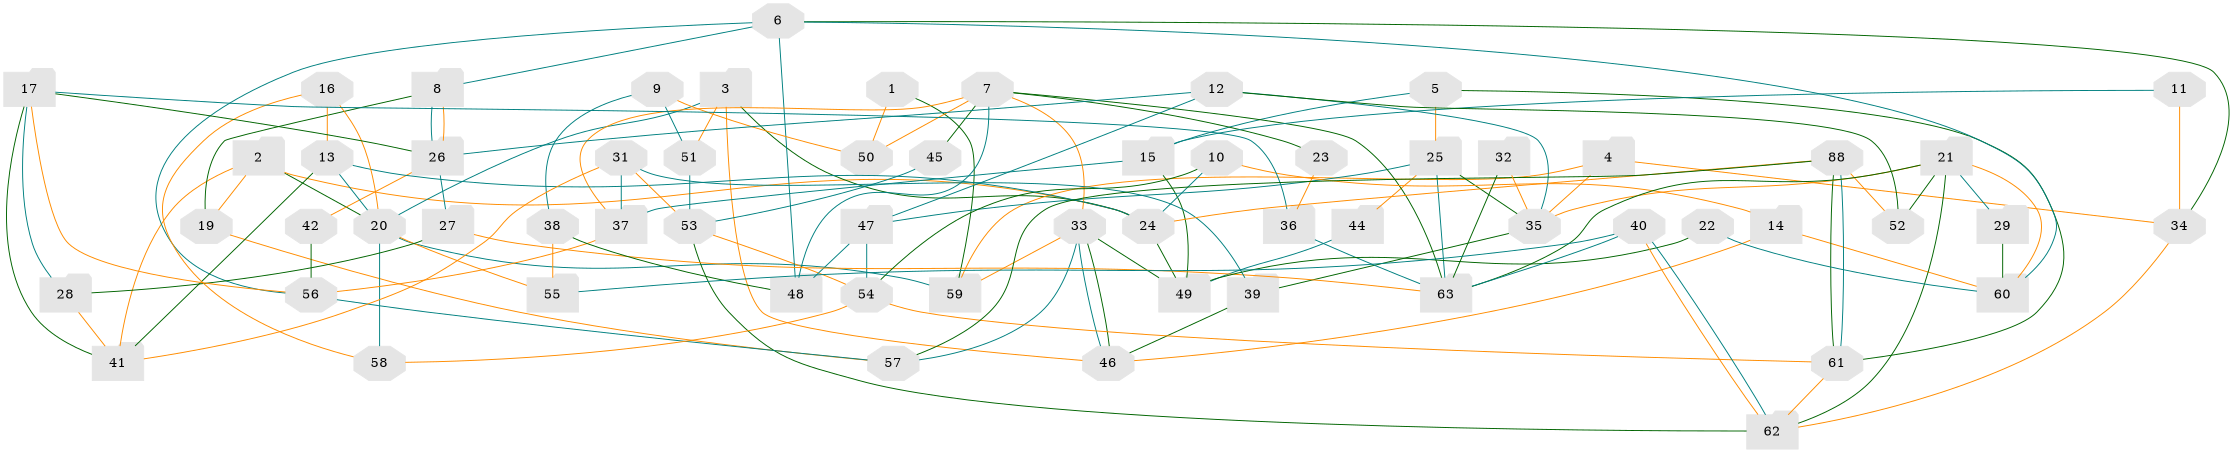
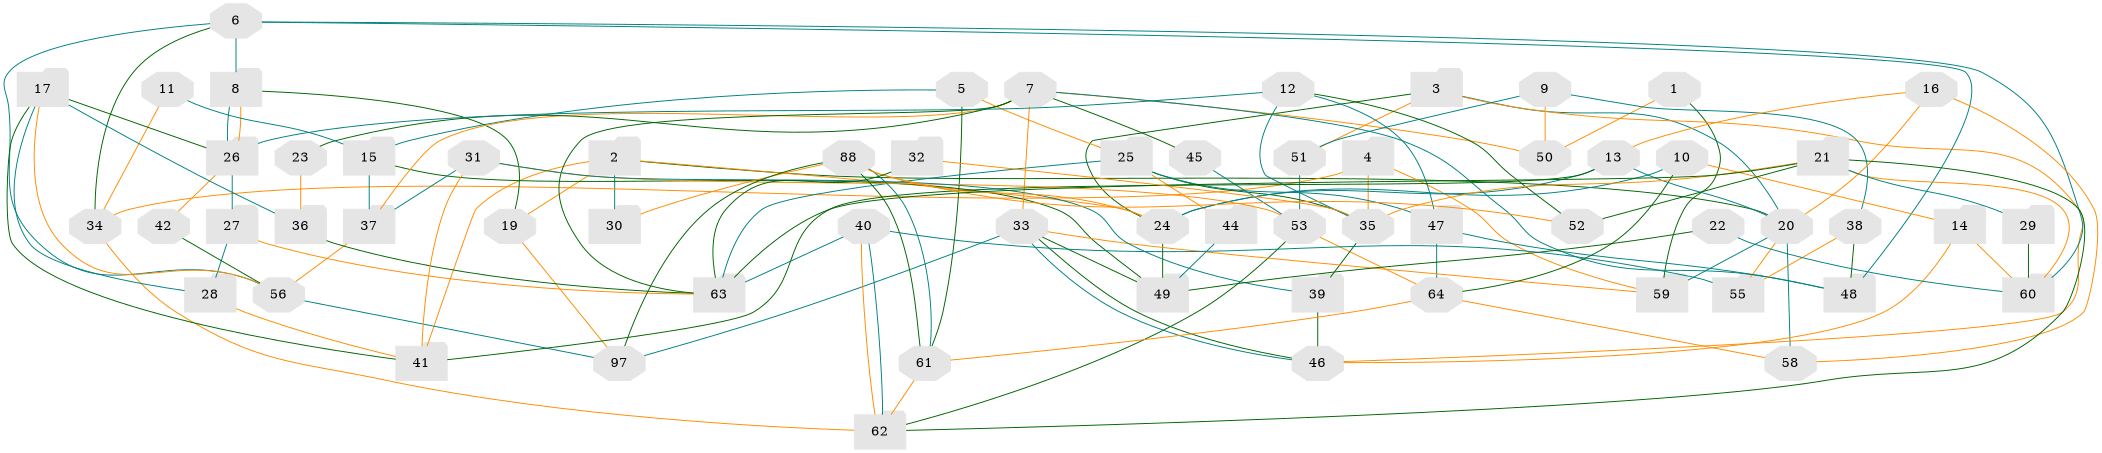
node "30": added
edge "36" -- "63": color teal -> darkgreen
edge "27" -- "28": color darkgreen -> teal
node "54": label "54" -> "64"
node "57": label "57" -> "97"
